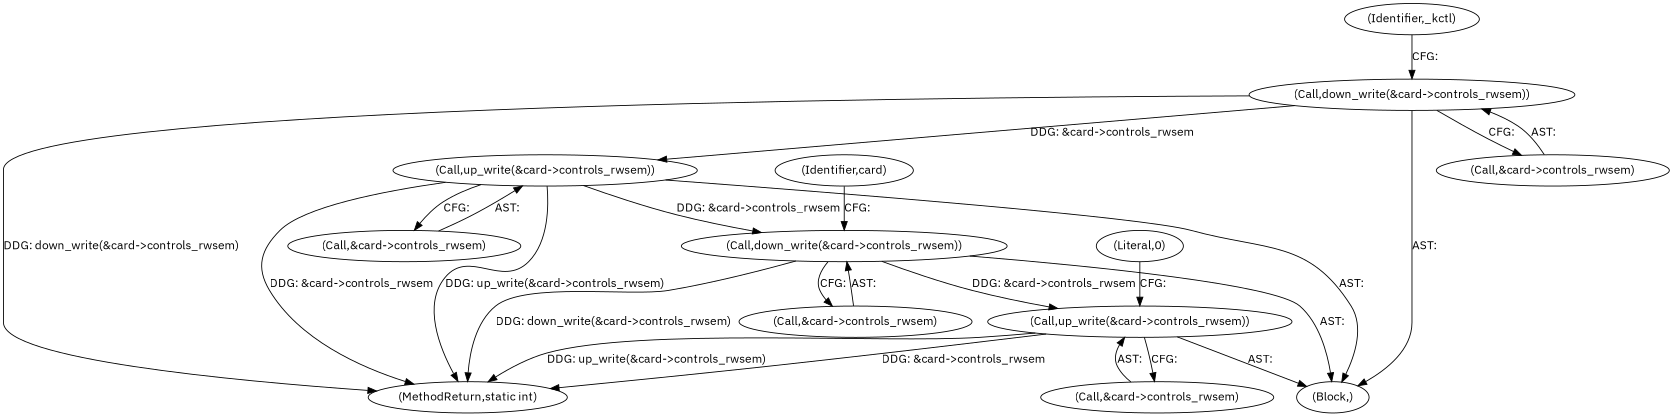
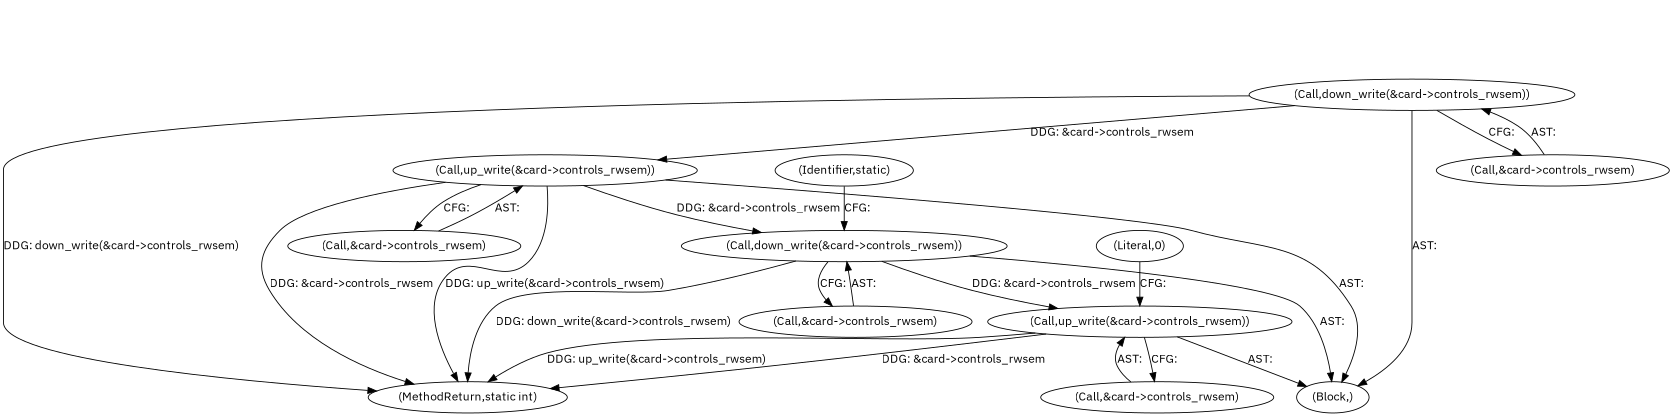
node "(Identifier,_kctl)": removed
node "(Identifier,card)": label "(Identifier,card)" -> "(Identifier,static)"
